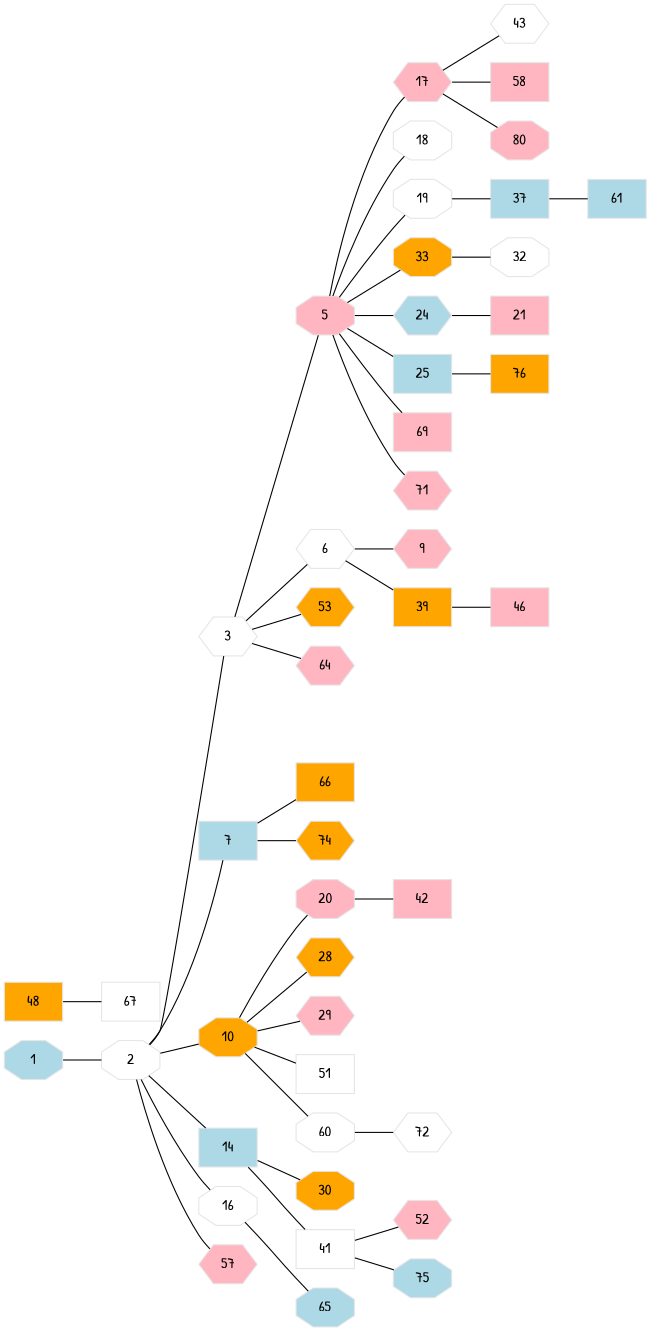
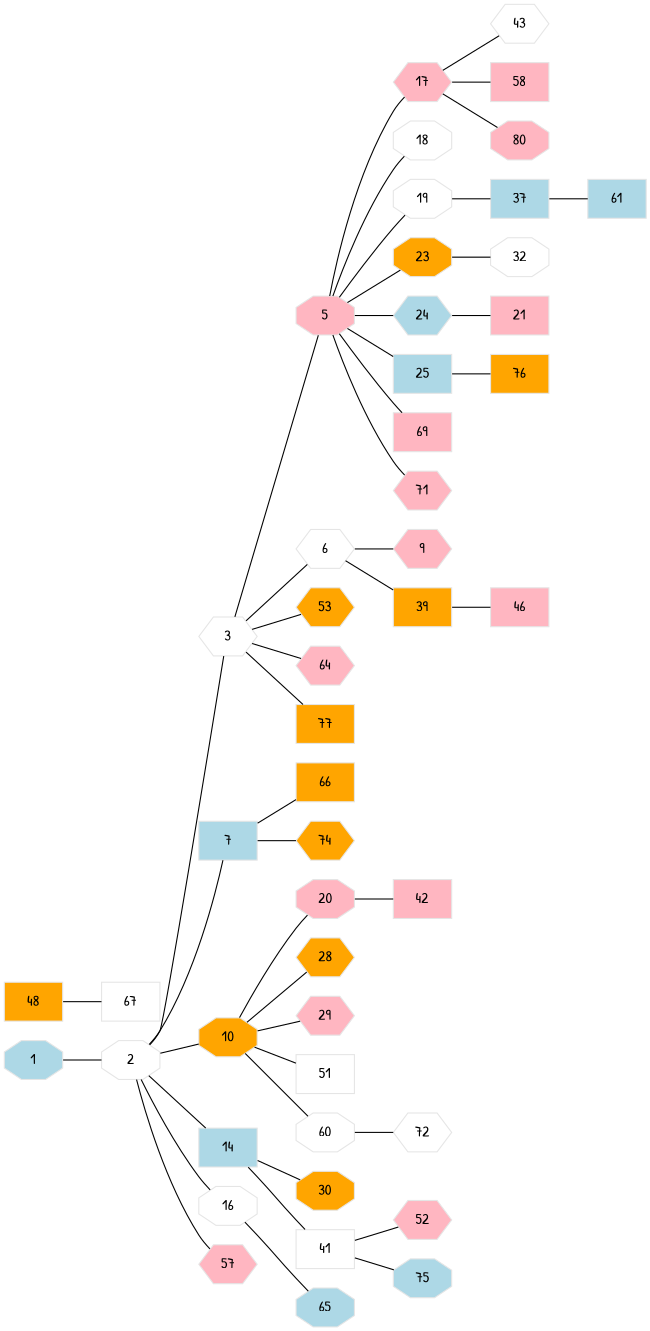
node "33": label "33" -> "23"
node "77": added
